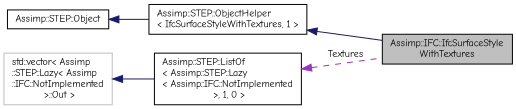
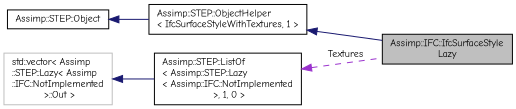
node "Assimp::IFC::IfcSurfaceStyle WithTextures": label "Assimp::IFC::IfcSurfaceStyle WithTextures" -> "Assimp::IFC::IfcSurfaceStyle Lazy"
